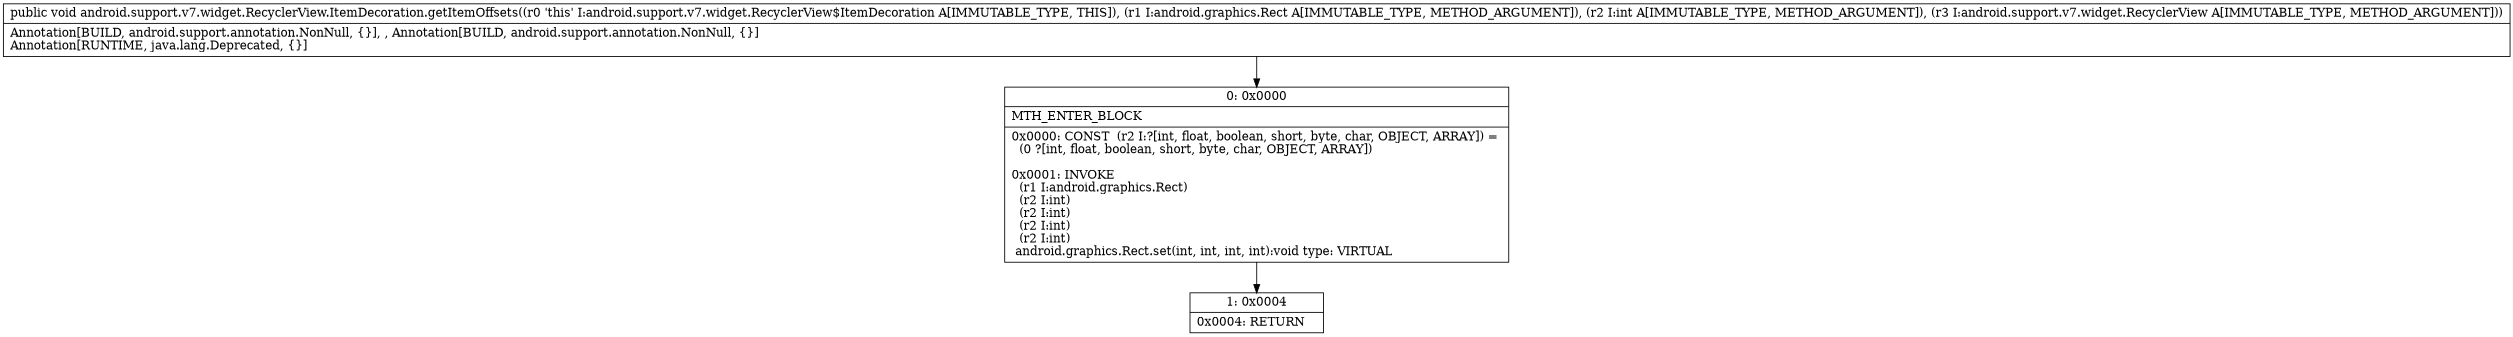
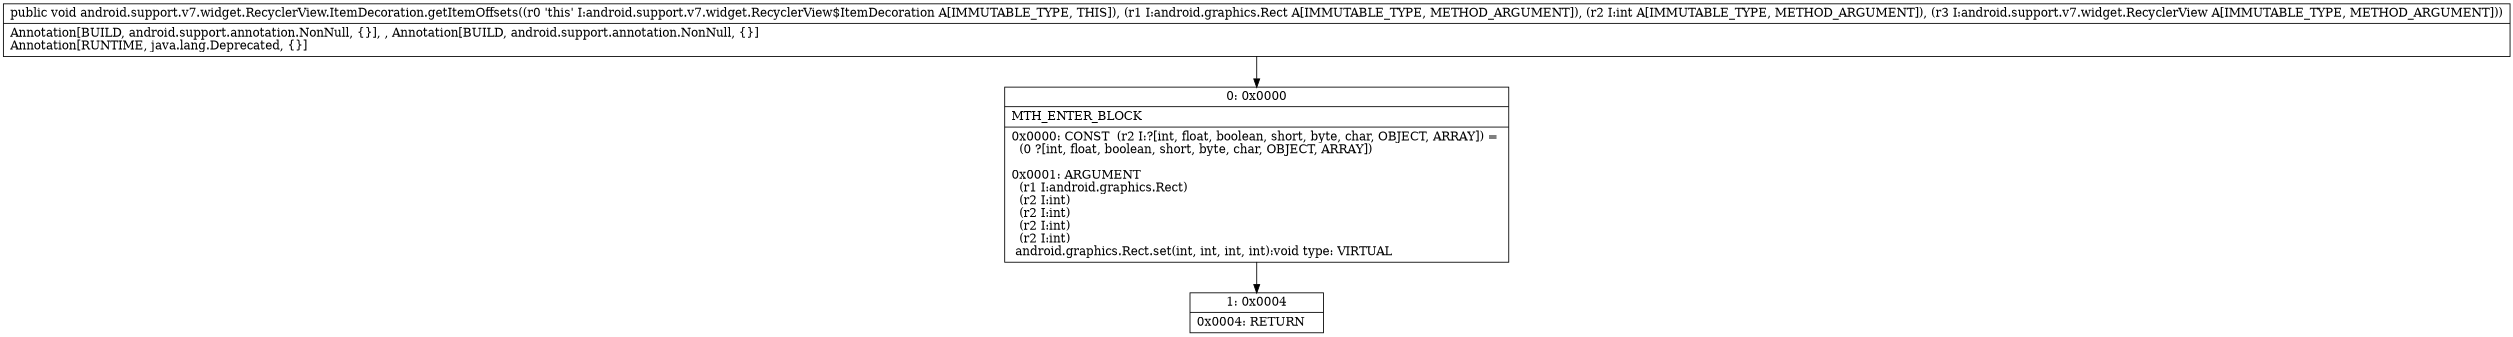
node "0: 0x0000": text "0x0001: INVOKE" -> "0x0001: ARGUMENT"
